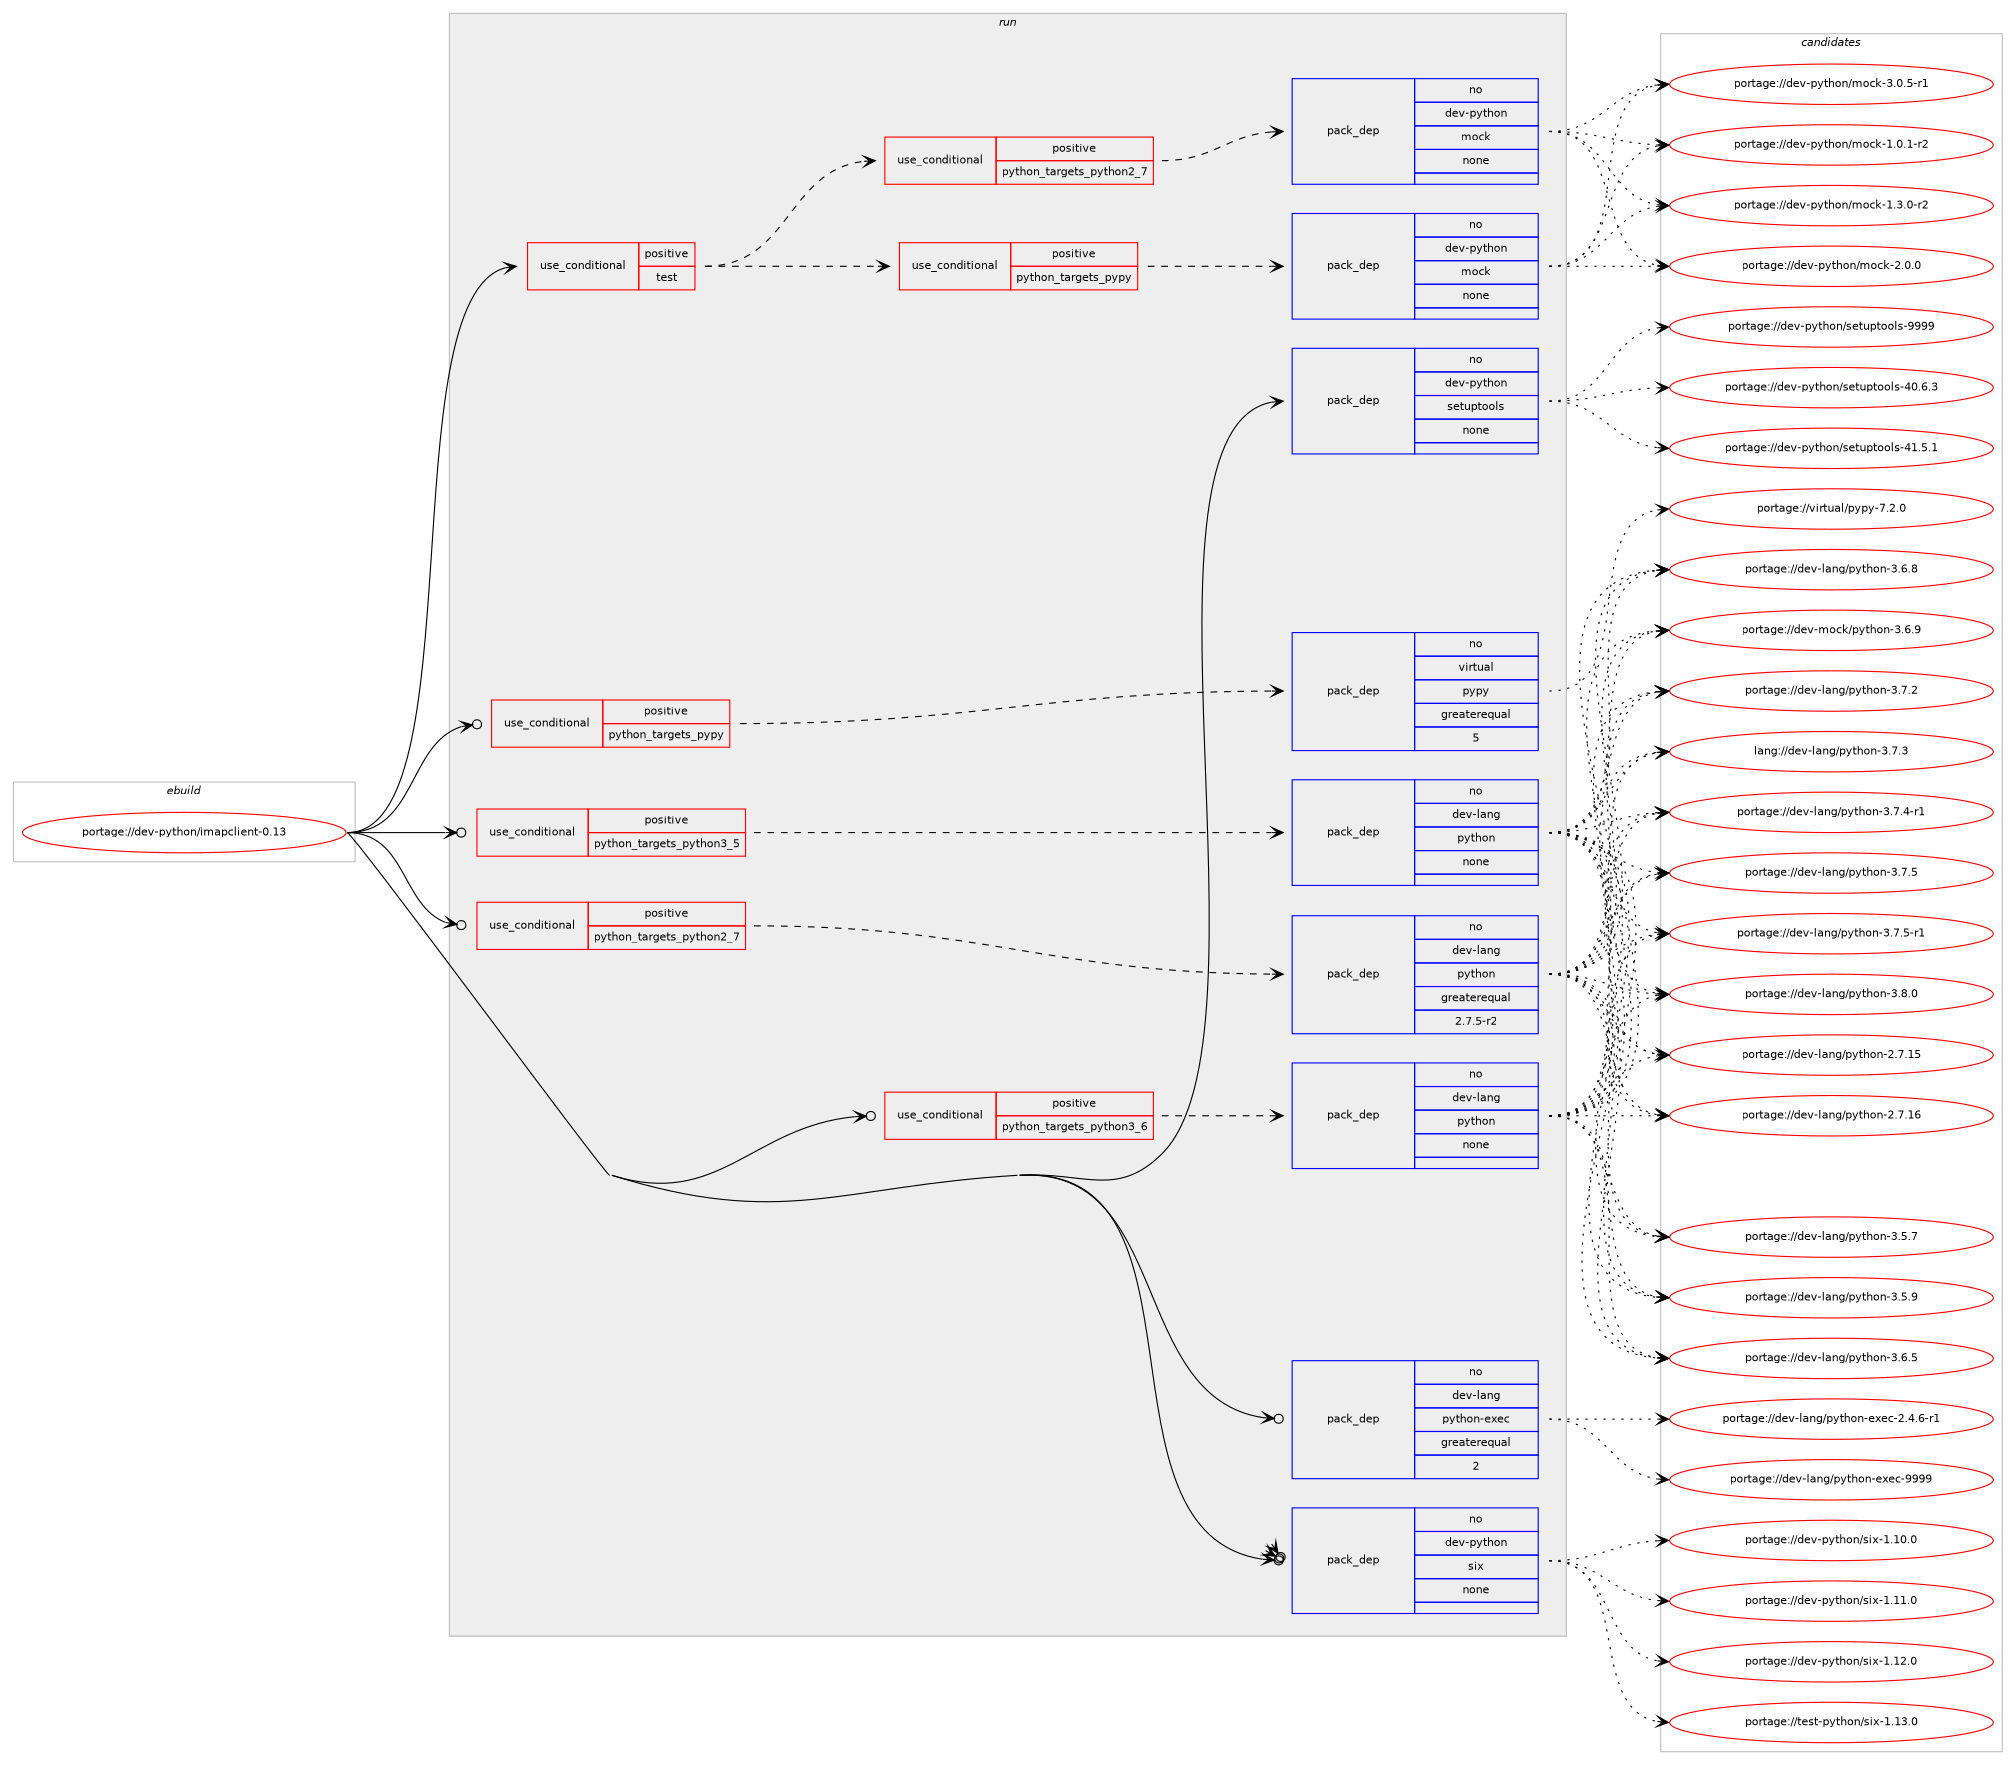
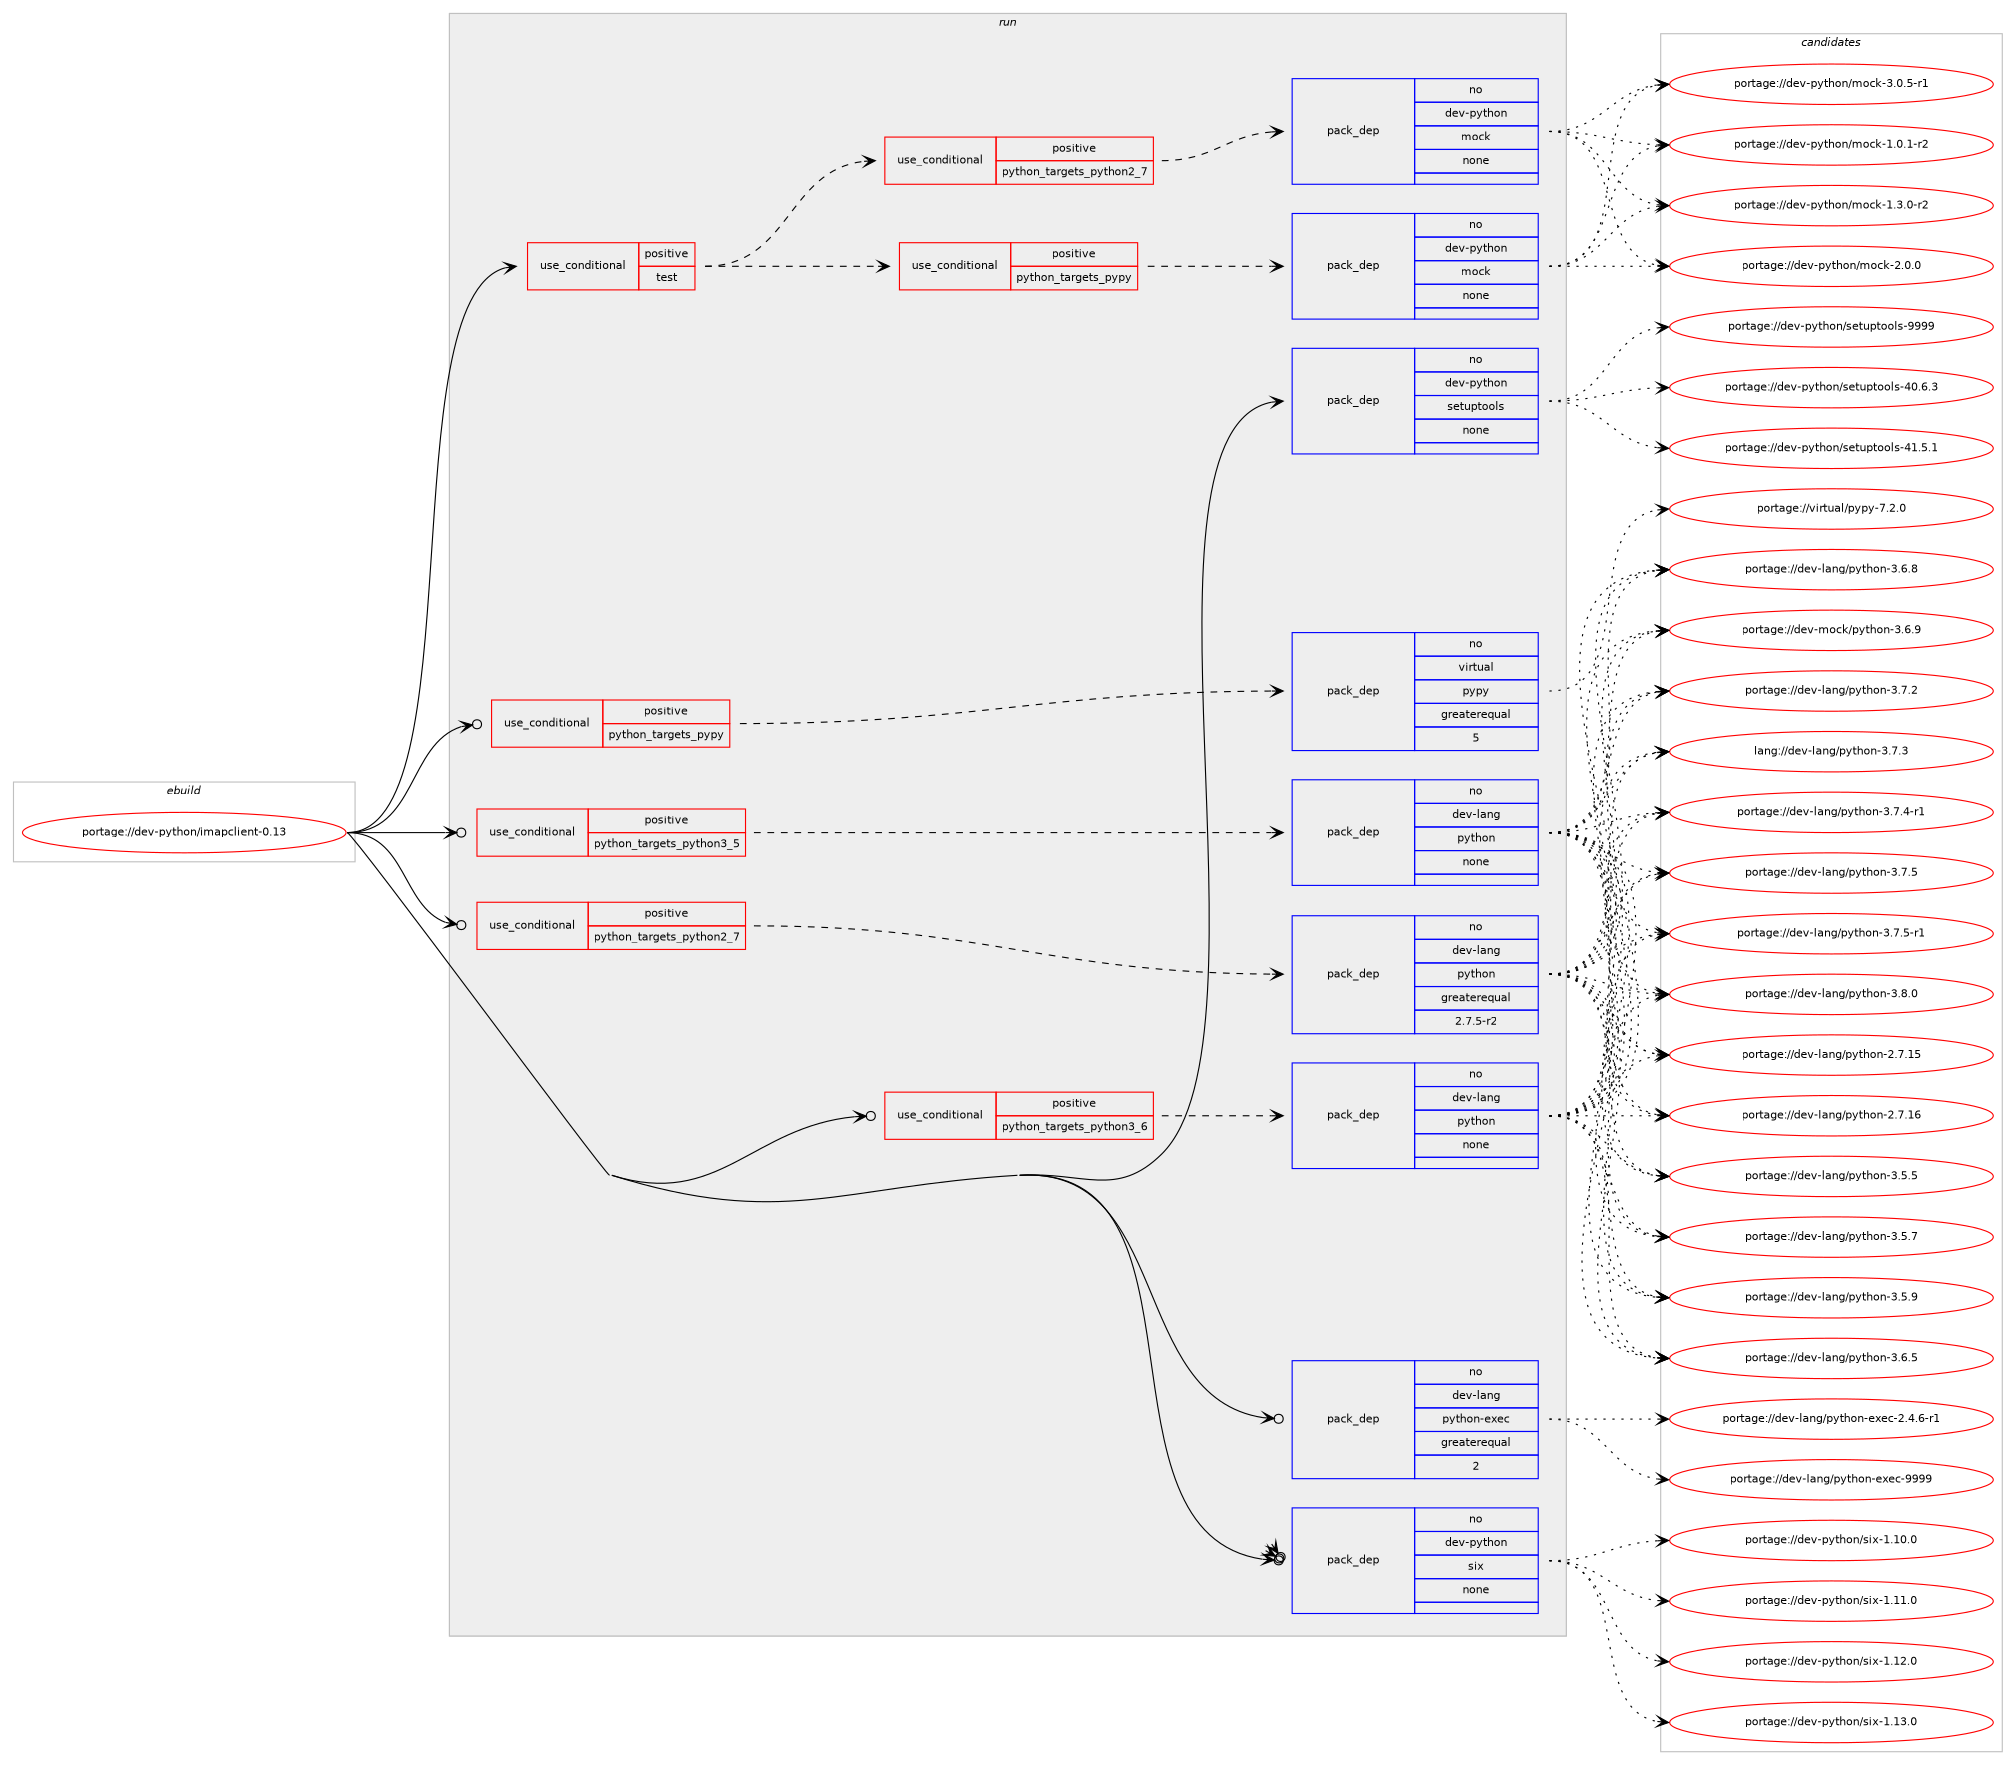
node "portage://dev-lang/python-3.5.5": added
node "portage://test-python/six-1.13.0": label "portage://test-python/six-1.13.0" -> "portage://dev-python/six-1.13.0"
